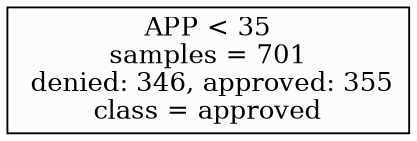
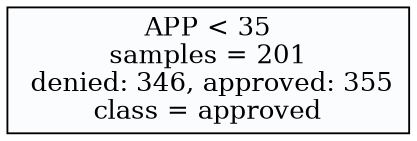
node "APP < 35": text "samples = 701" -> "samples = 201"
